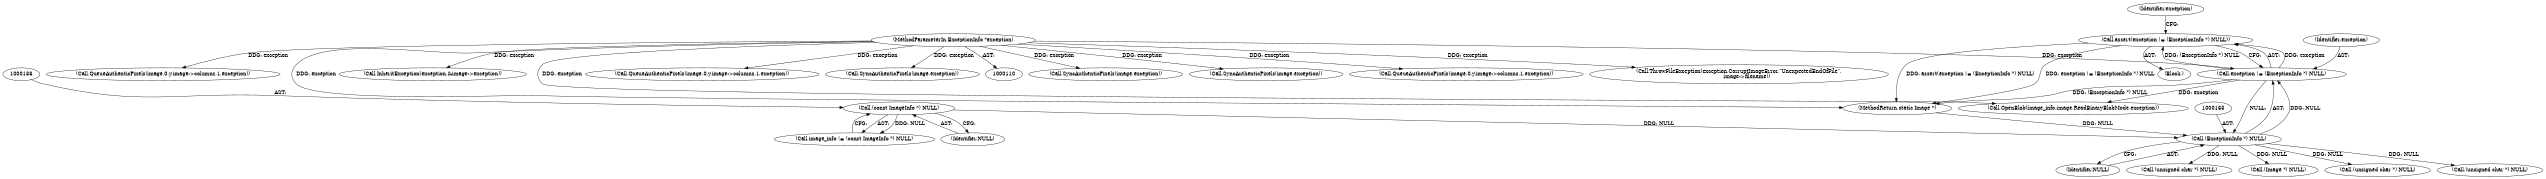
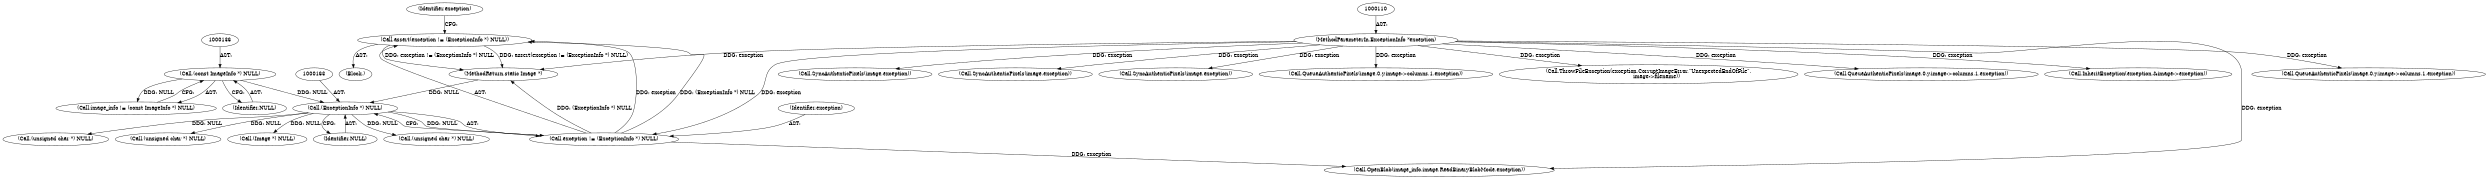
edge "(Call,assert(exception != (ExceptionInfo *) NULL))" -> "(Call,exception != (ExceptionInfo *) NULL)": removed, label "CFG:"
edge "(MethodParameterIn,ExceptionInfo *exception)" -> "1000110": reversed
edge "(Call,exception != (ExceptionInfo *) NULL)" -> "(Call,(ExceptionInfo *) NULL)": label "NULL: " -> "CFG: "
